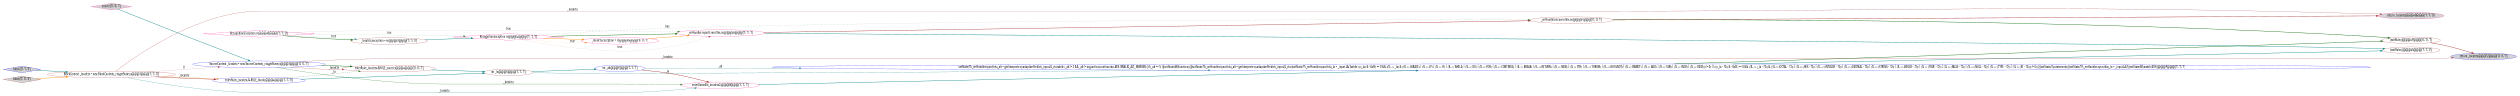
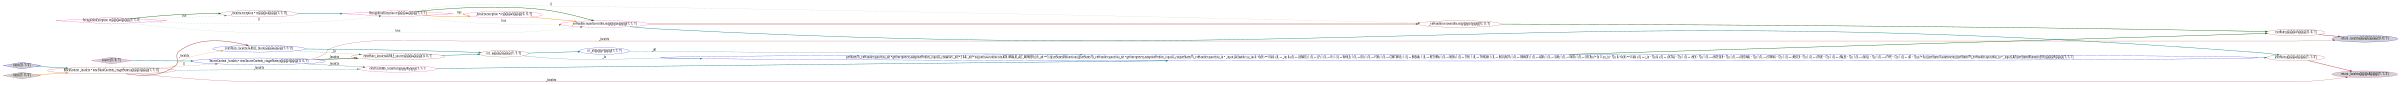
edge "_errHandler.recover(this,re)@@@47@@@['0', '0', '1']" -> "return _localctx@@@48@@@['1', '1', '0']": now "{exitRule()}@@@45@@@['1', '1', '0']" -> "return _localctx@@@48@@@['1', '1', '0']"
edge "RecognitionException re@@@44@@@['1', '1', '1']" -> "_errHandler.recover(this,re)@@@47@@@['0', '0', '1']": label "true" -> "0"
edge "RecognitionException re@@@40@@@['1', '1', '0']" -> "RecognitionException re@@@44@@@['1', '1', '1']": label "true" -> "0"
edge "int _alt@@@7@@@['1', '1', '1']" -> "enterOuterAlt(_localctx,1)@@@8@@@['1', '1', '1']": removed
